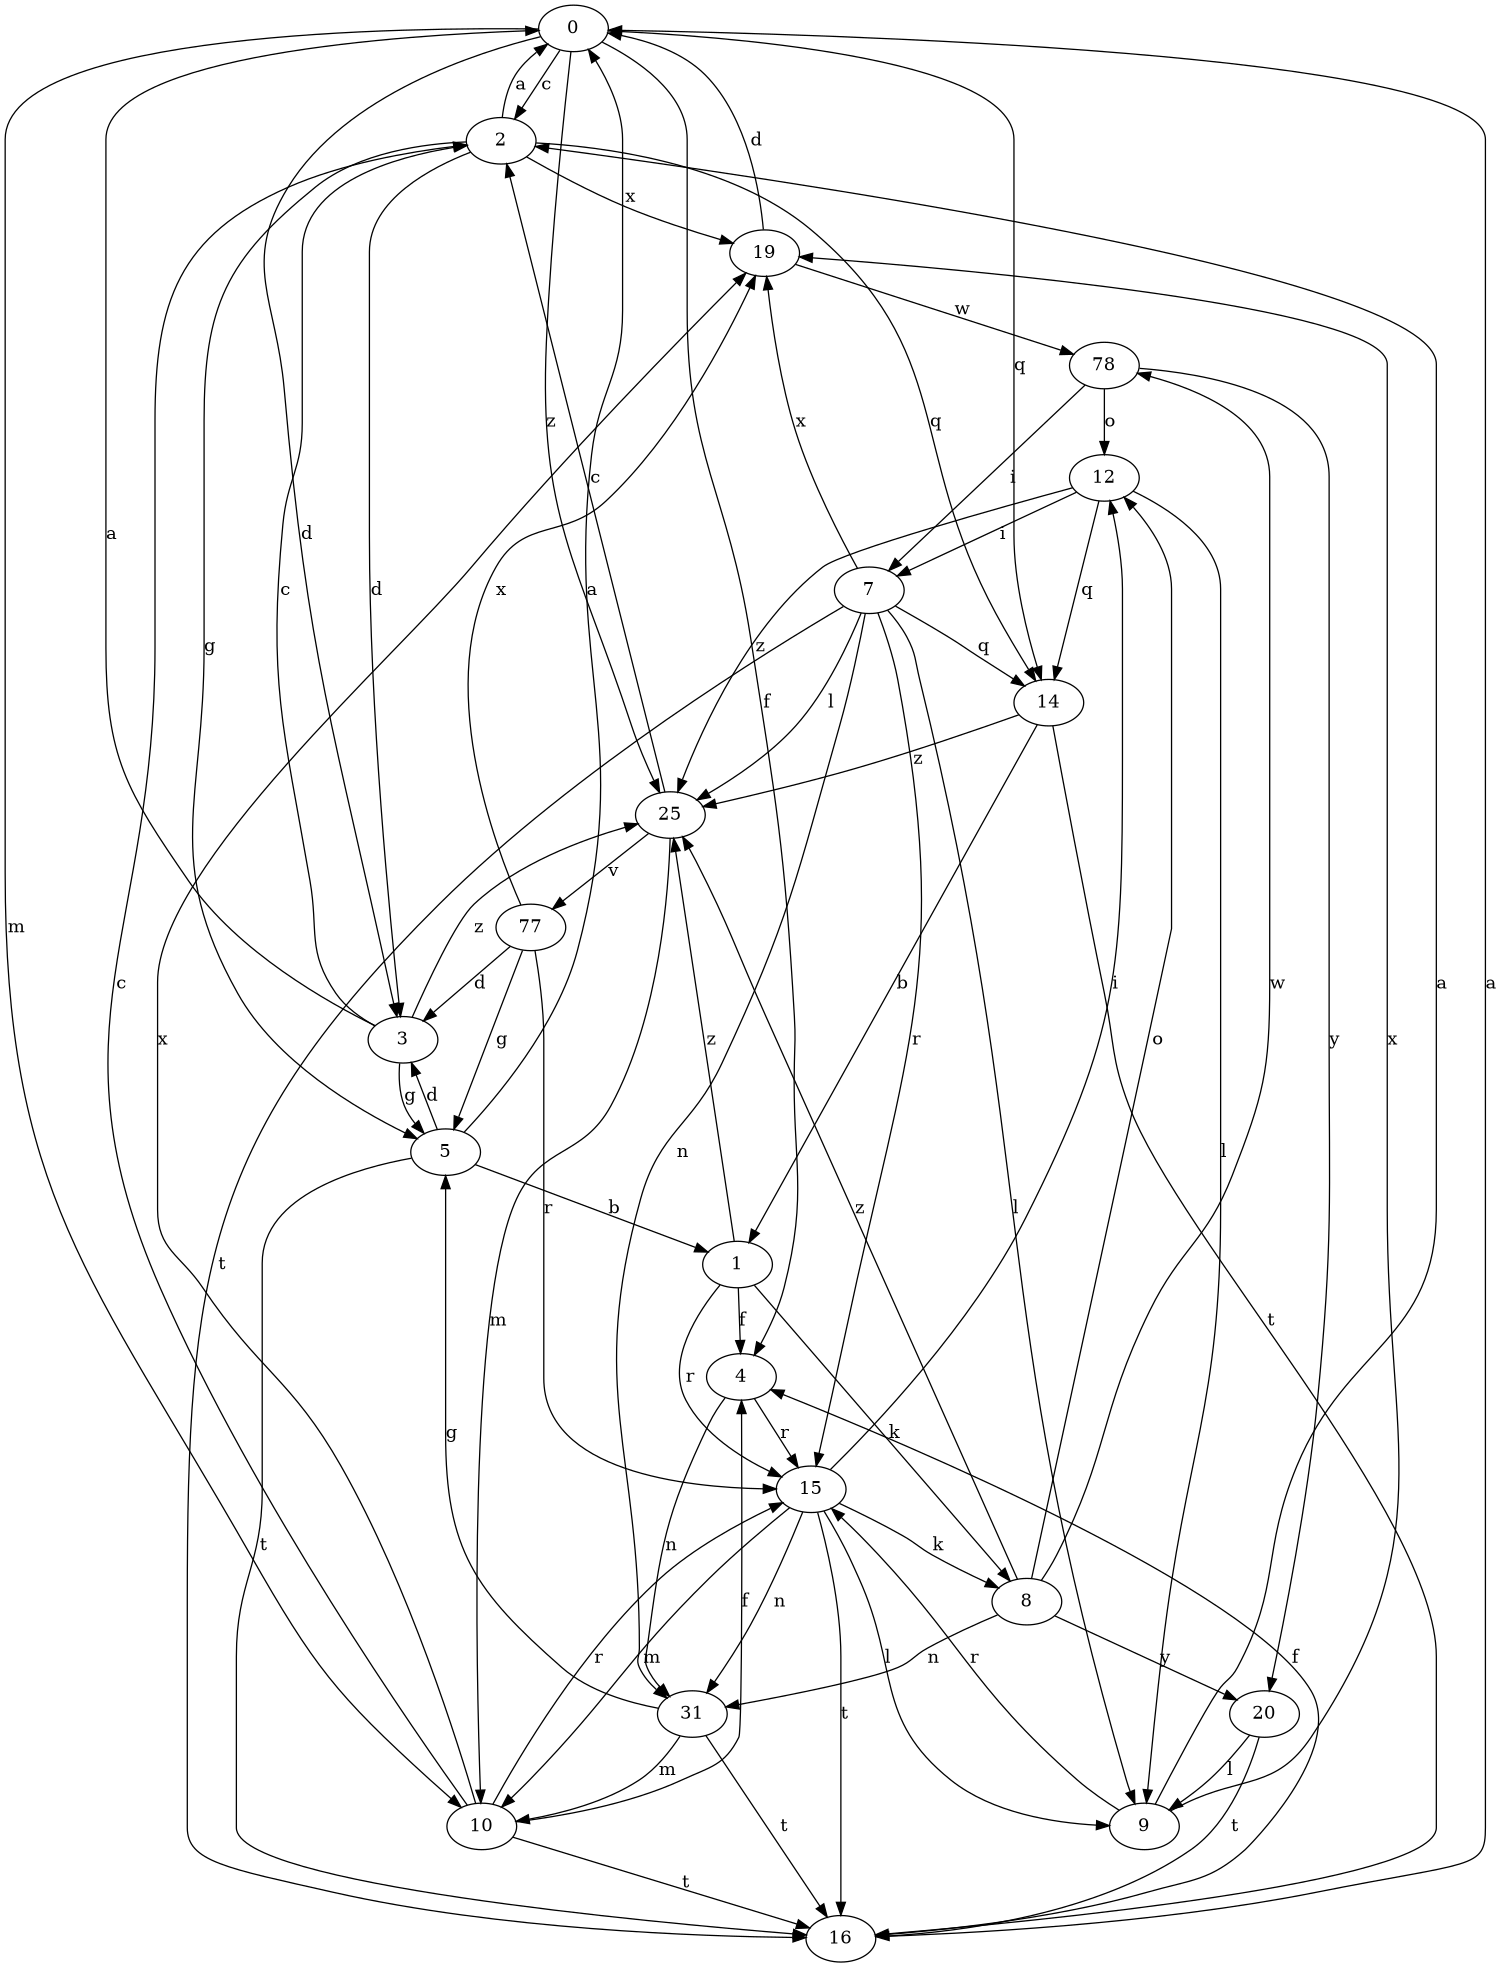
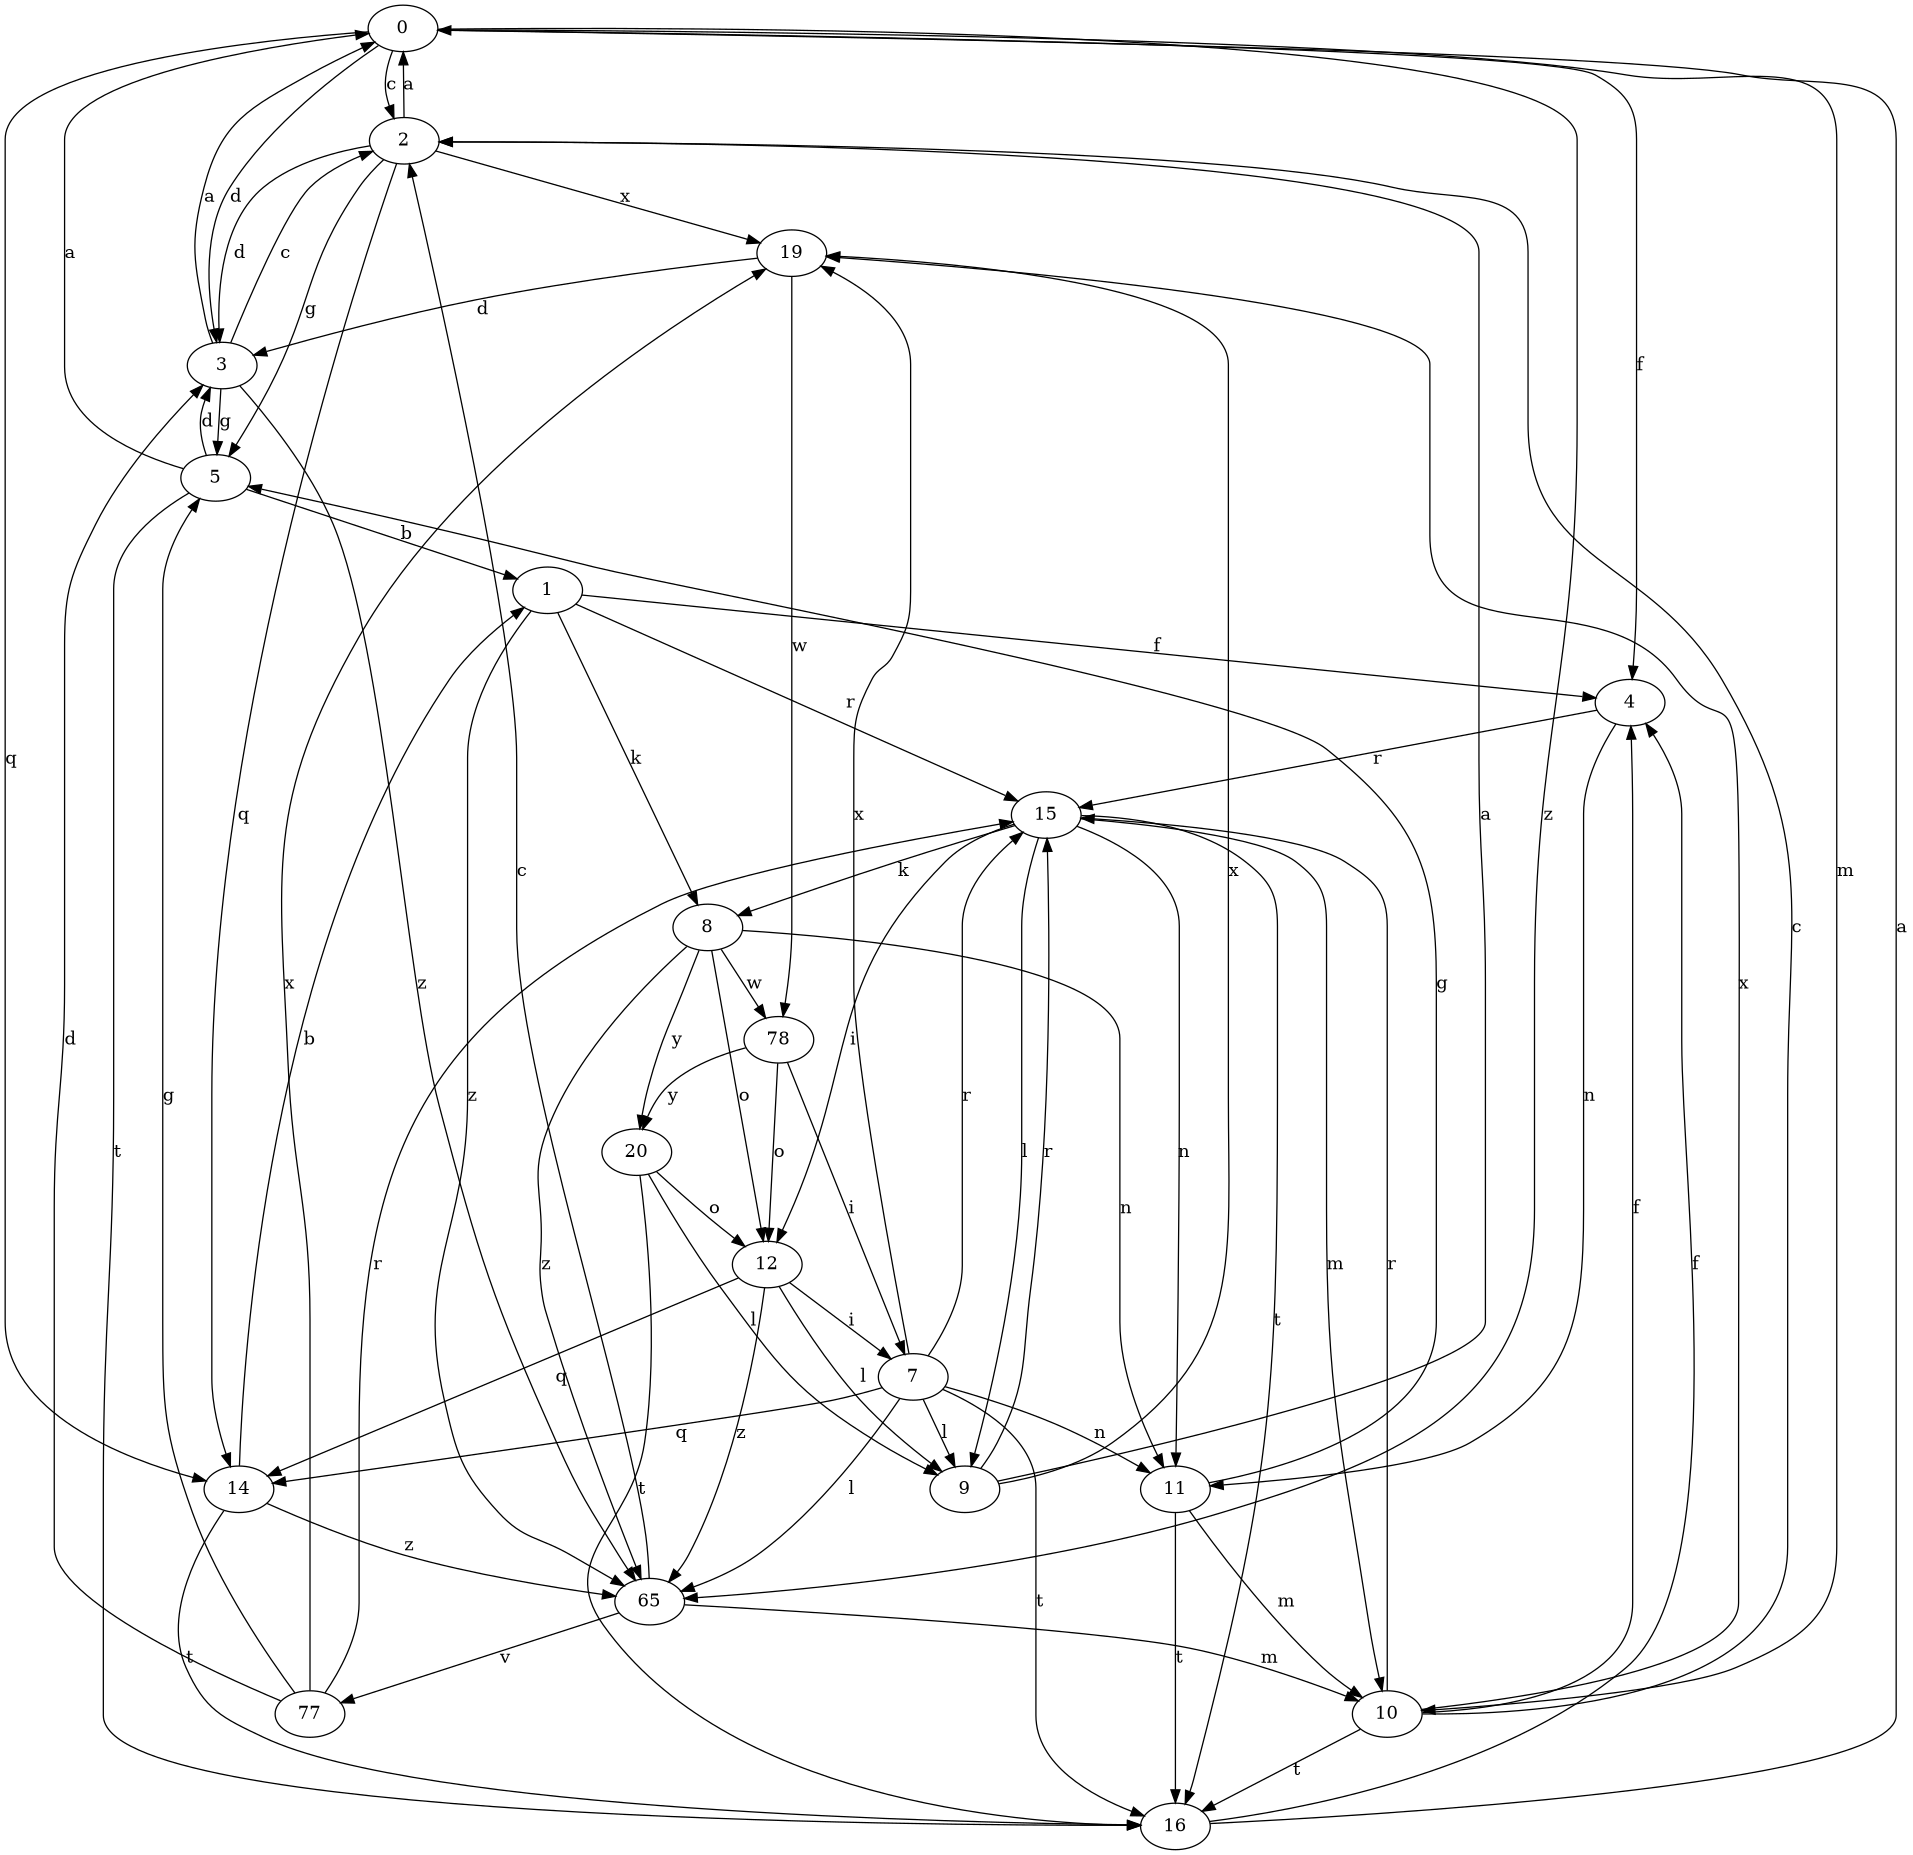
edge "19" -> "0": now "19" -> "3"
node "25": label "25" -> "65"
edge "20" -> "12": added, label "o"
node "31": label "31" -> "11"
